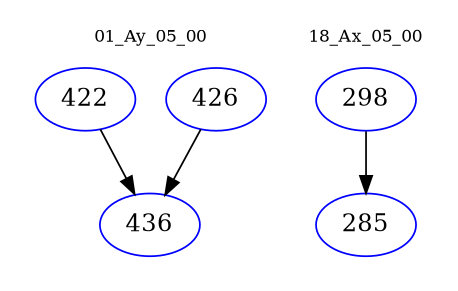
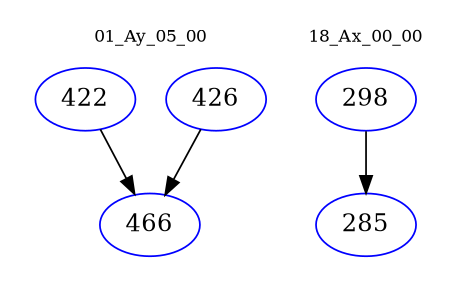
cluster "18_Ax_05_00": label "18_Ax_05_00" -> "18_Ax_00_00"
node "436": label "436" -> "466"
